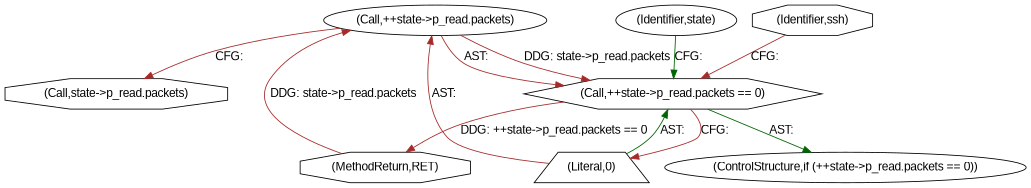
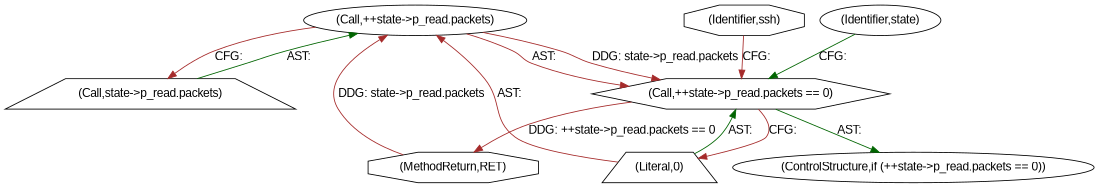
edge "(Call,state->p_read.packets)" -> "(Call,++state->p_read.packets)": added, label "AST:"
node "(Call,state->p_read.packets)": shape octagon -> trapezium
